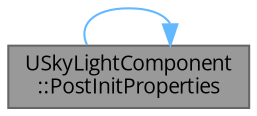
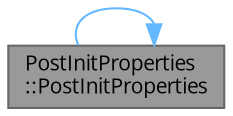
node "USkyLightComponent ::PostInitProperties": label "USkyLightComponent ::PostInitProperties" -> "PostInitProperties ::PostInitProperties"
